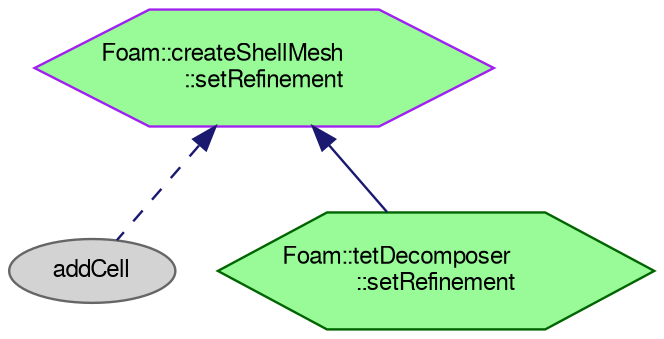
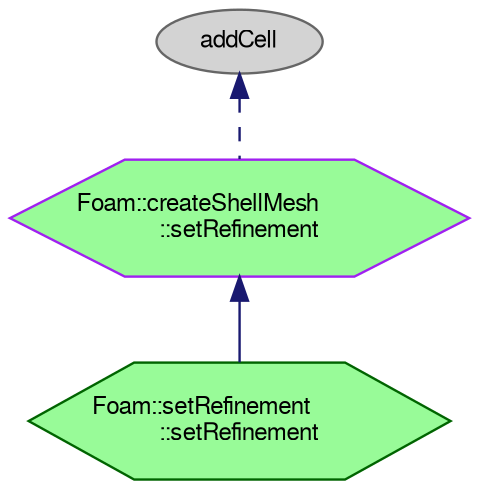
edge "addCell" -> "Foam::createShellMesh ::setRefinement": reversed
node "Foam::tetDecomposer ::setRefinement": label "Foam::tetDecomposer ::setRefinement" -> "Foam::setRefinement ::setRefinement"
